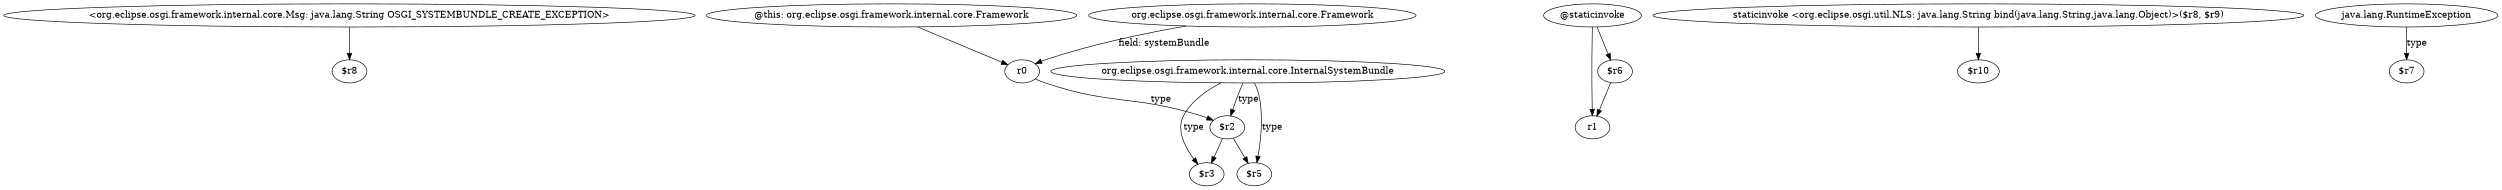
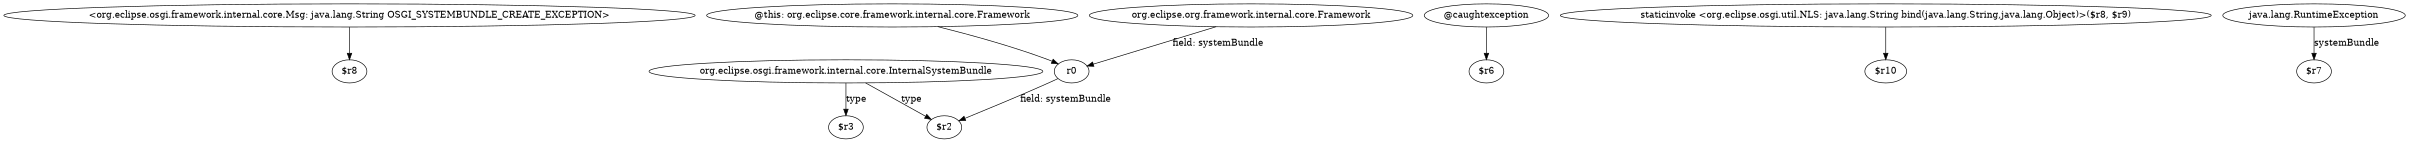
node "@this: org.eclipse.osgi.framework.internal.core.Framework": label "@this: org.eclipse.osgi.framework.internal.core.Framework" -> "@this: org.eclipse.core.framework.internal.core.Framework"
node "org.eclipse.osgi.framework.internal.core.Framework": label "org.eclipse.osgi.framework.internal.core.Framework" -> "org.eclipse.org.framework.internal.core.Framework"
node "@staticinvoke": label "@staticinvoke" -> "@caughtexception"
edge "java.lang.RuntimeException" -> "$r7": label "type" -> "systemBundle"
edge "r0" -> "$r2": label "type" -> "field: systemBundle"
node "r1": removed
edge "$r2" -> "$r3": removed
node "$r5": removed
